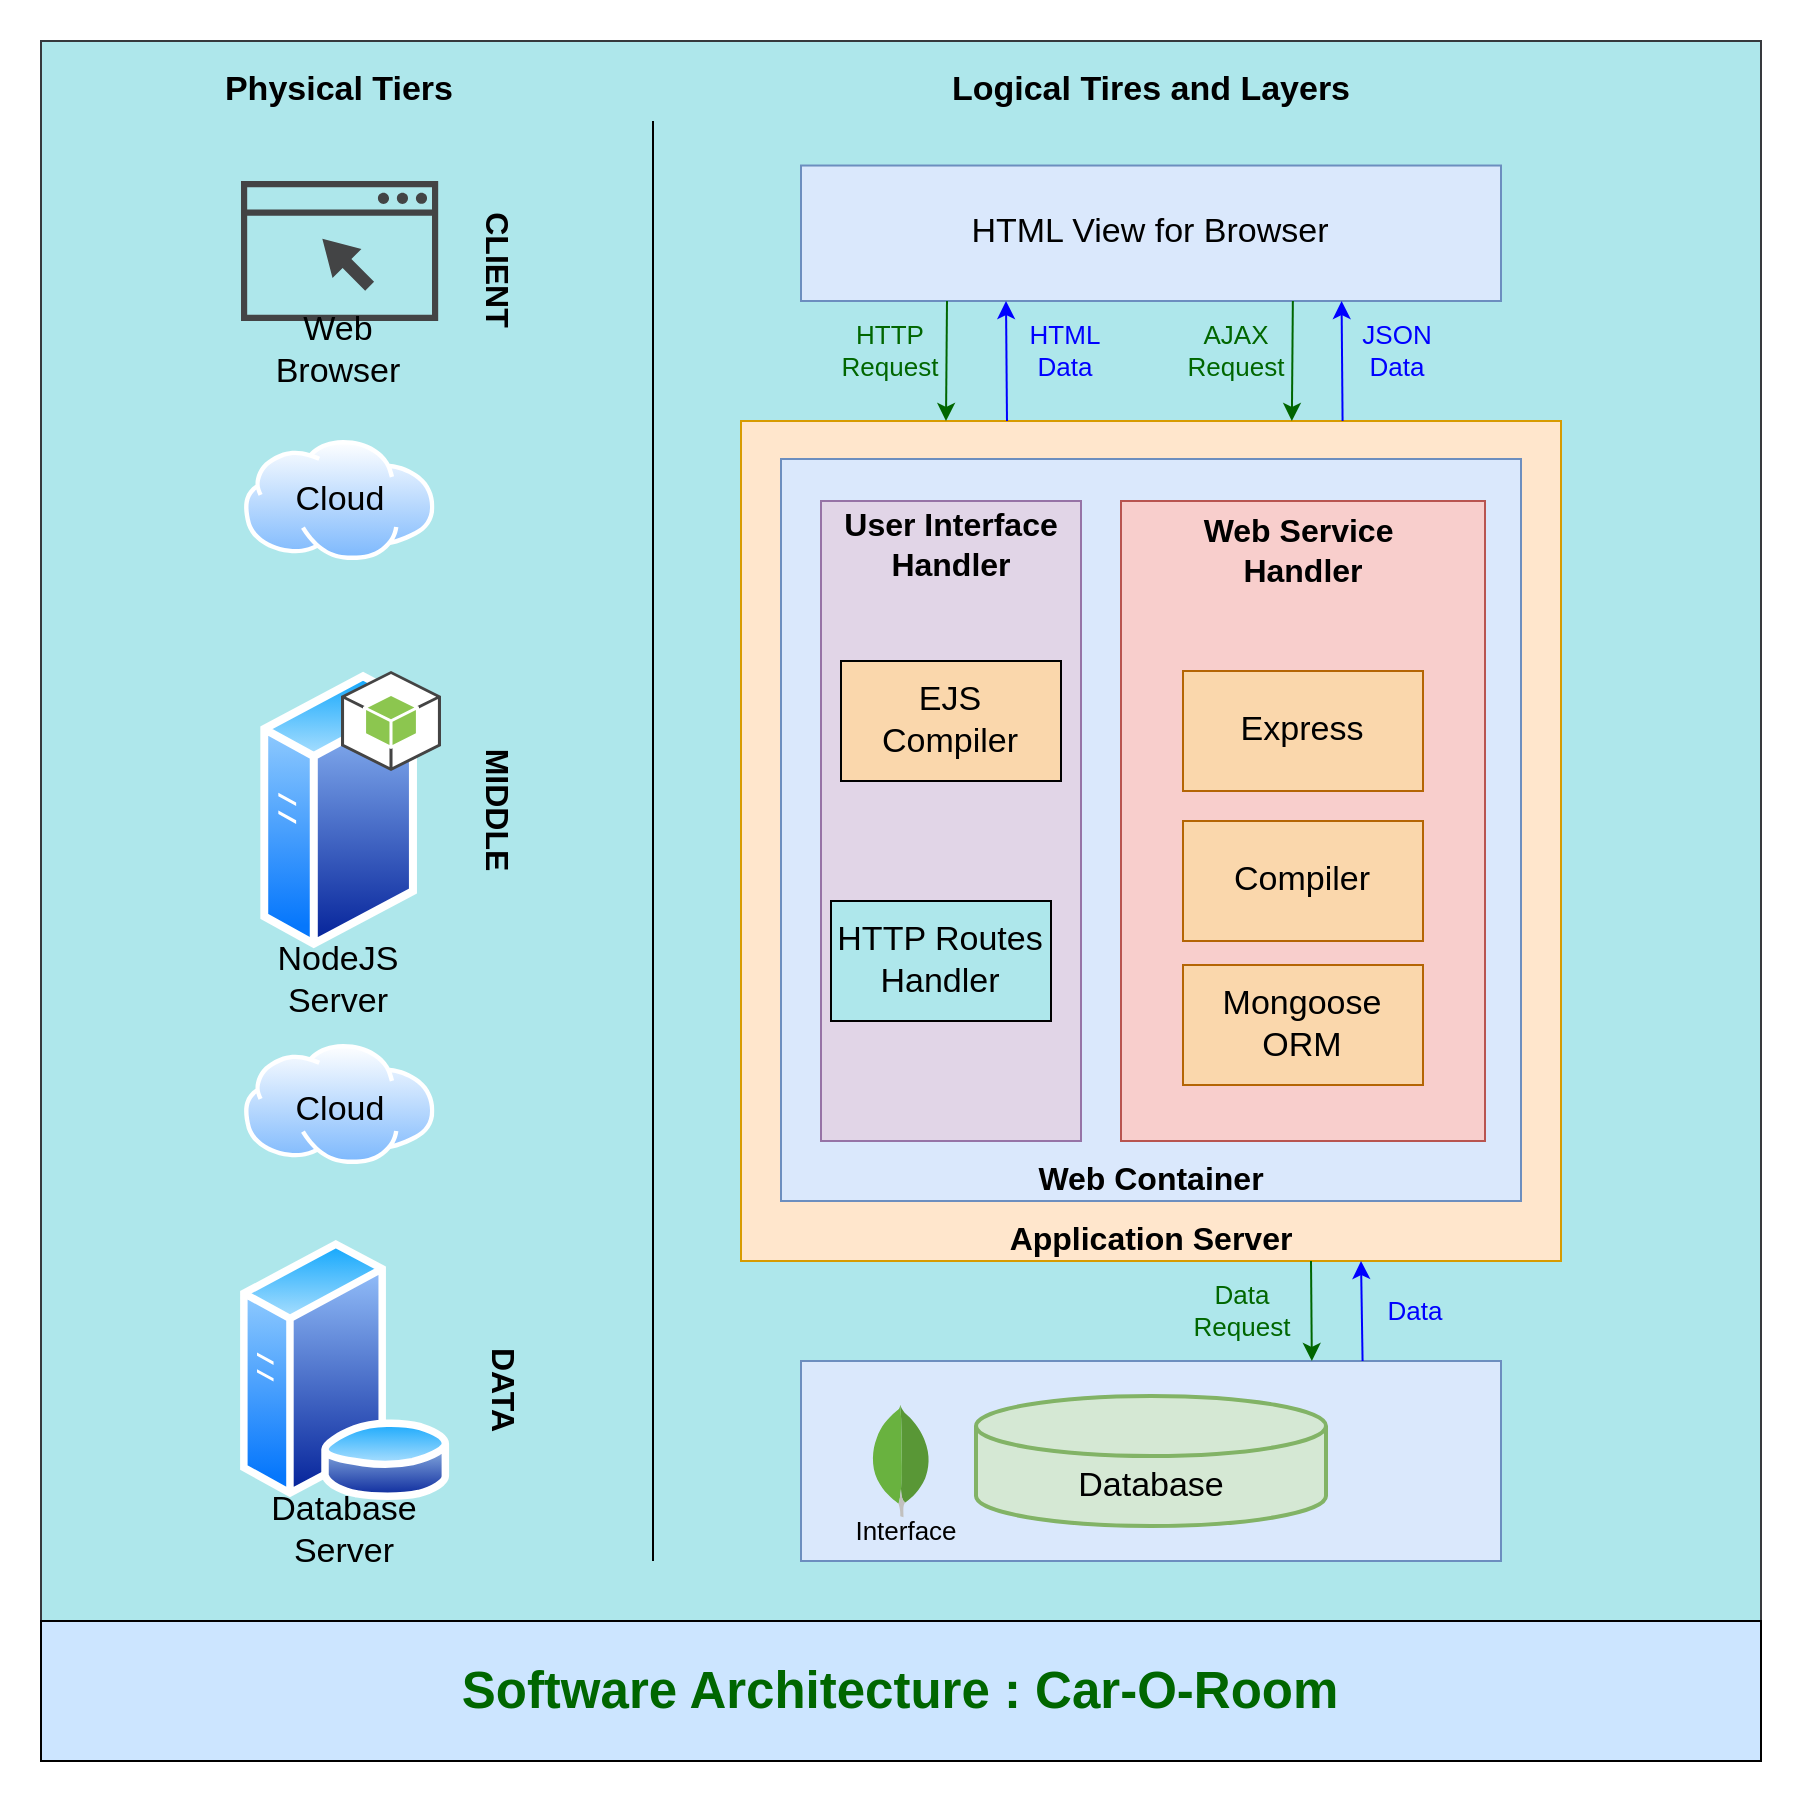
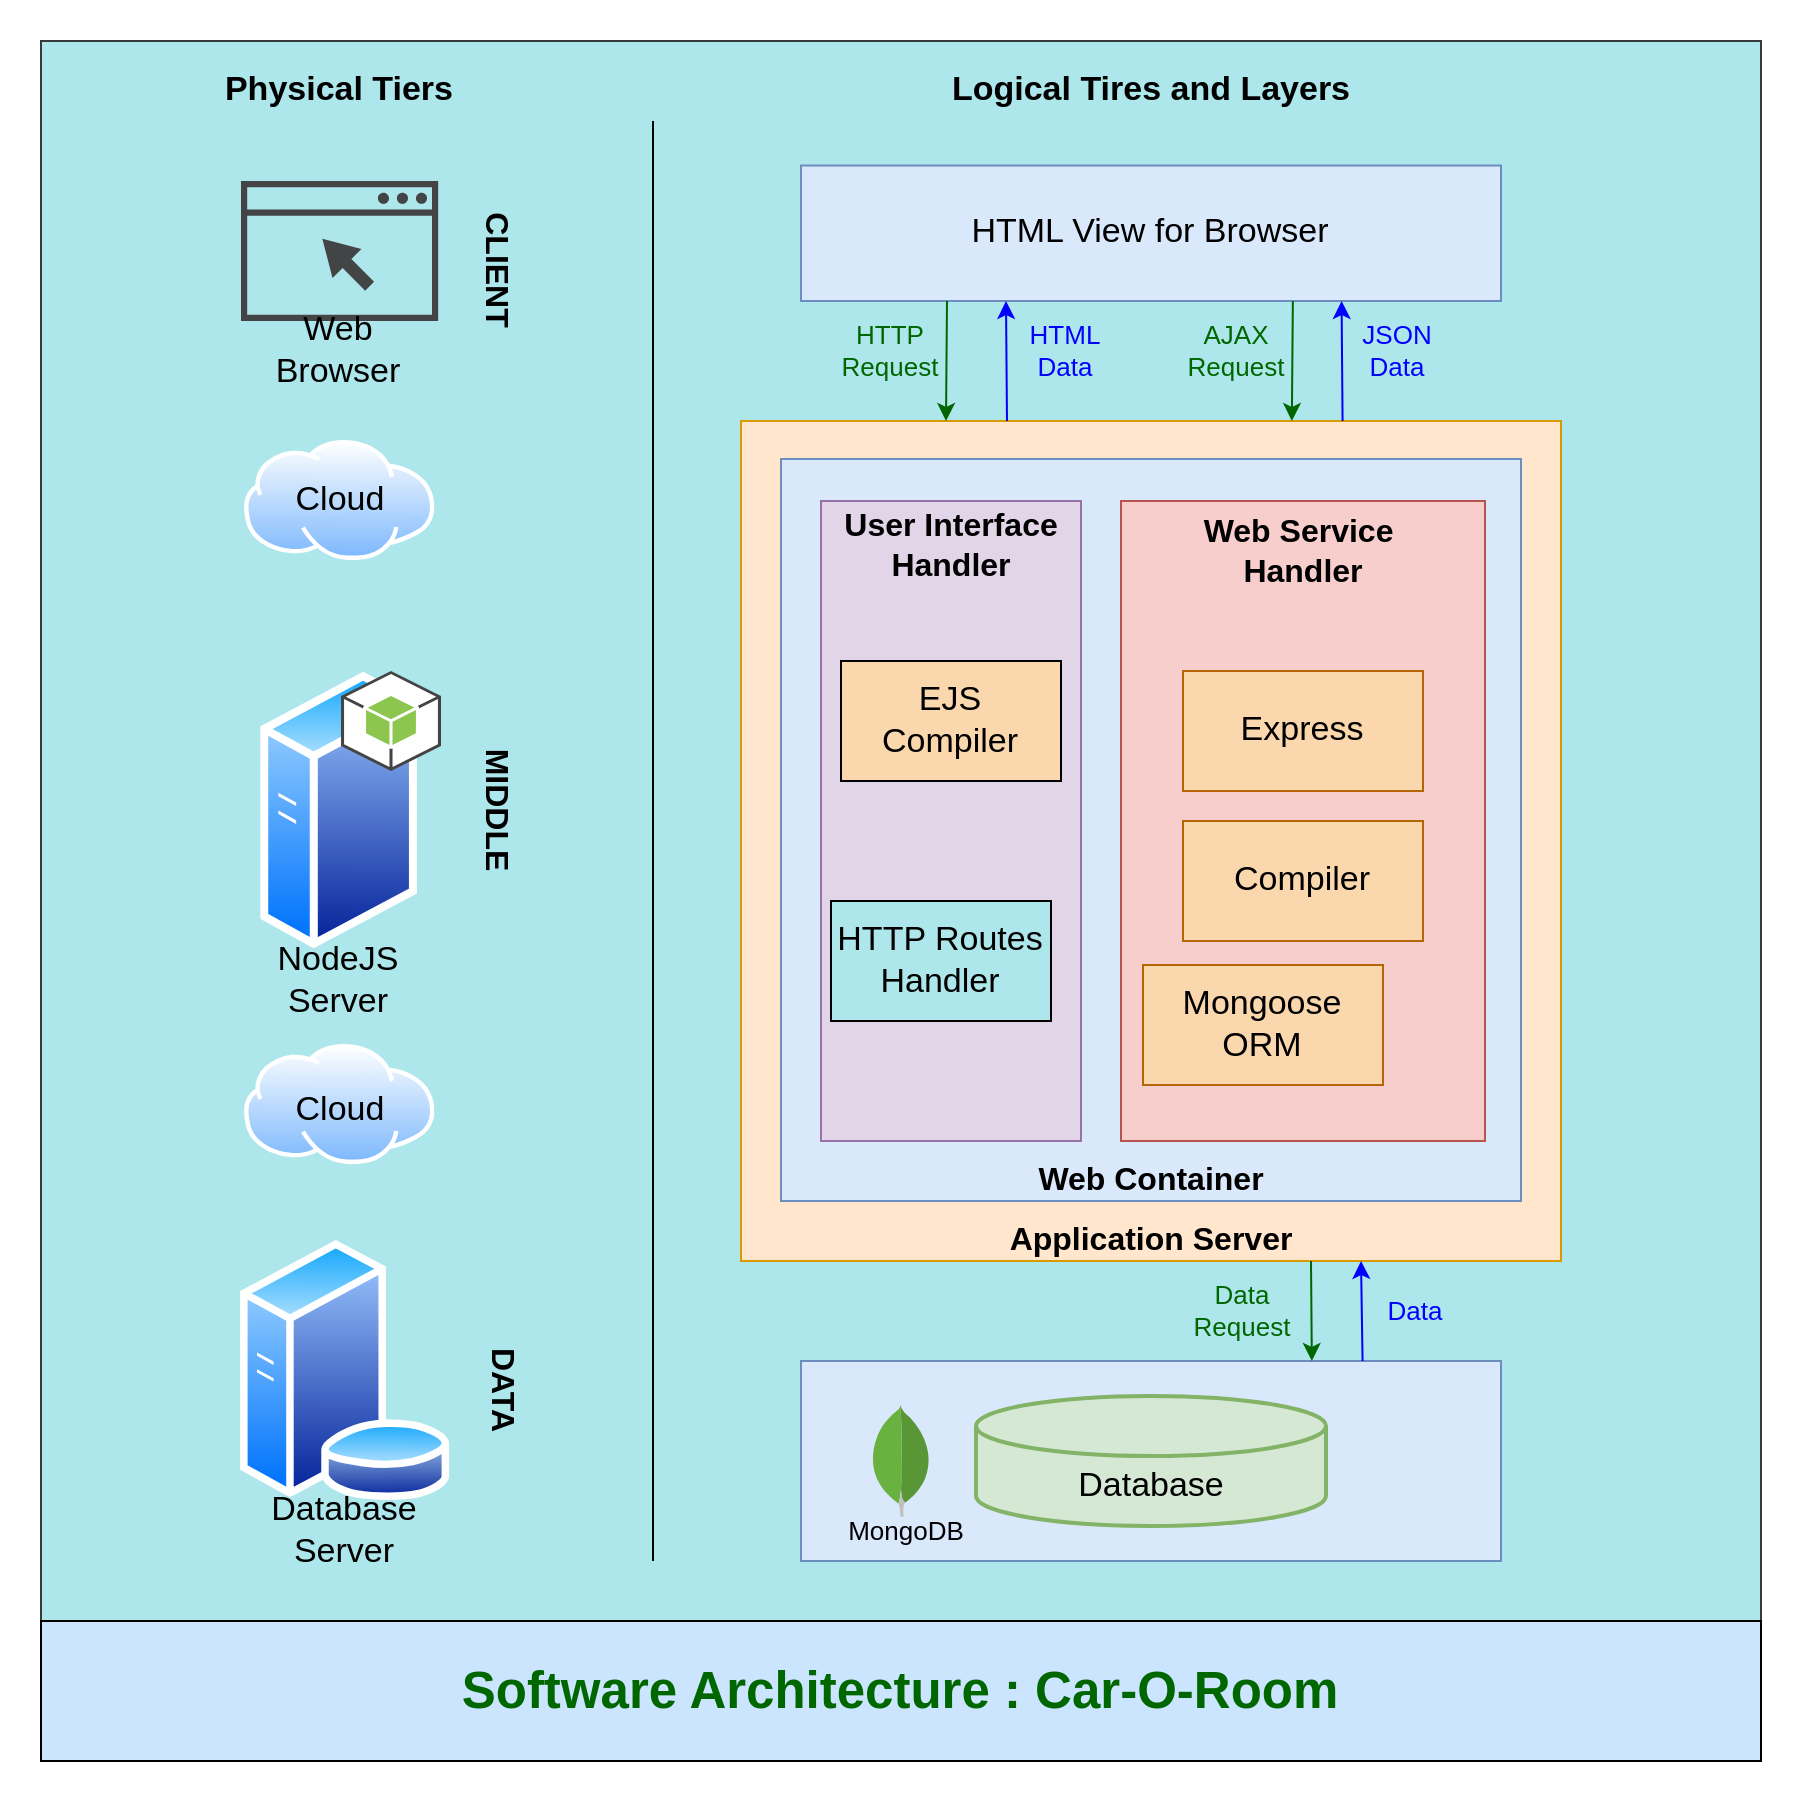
node "Mongoose ORM": moved (1303, 1025) -> (1263, 1025)
node "Interface": label "Interface" -> "MongoDB"
